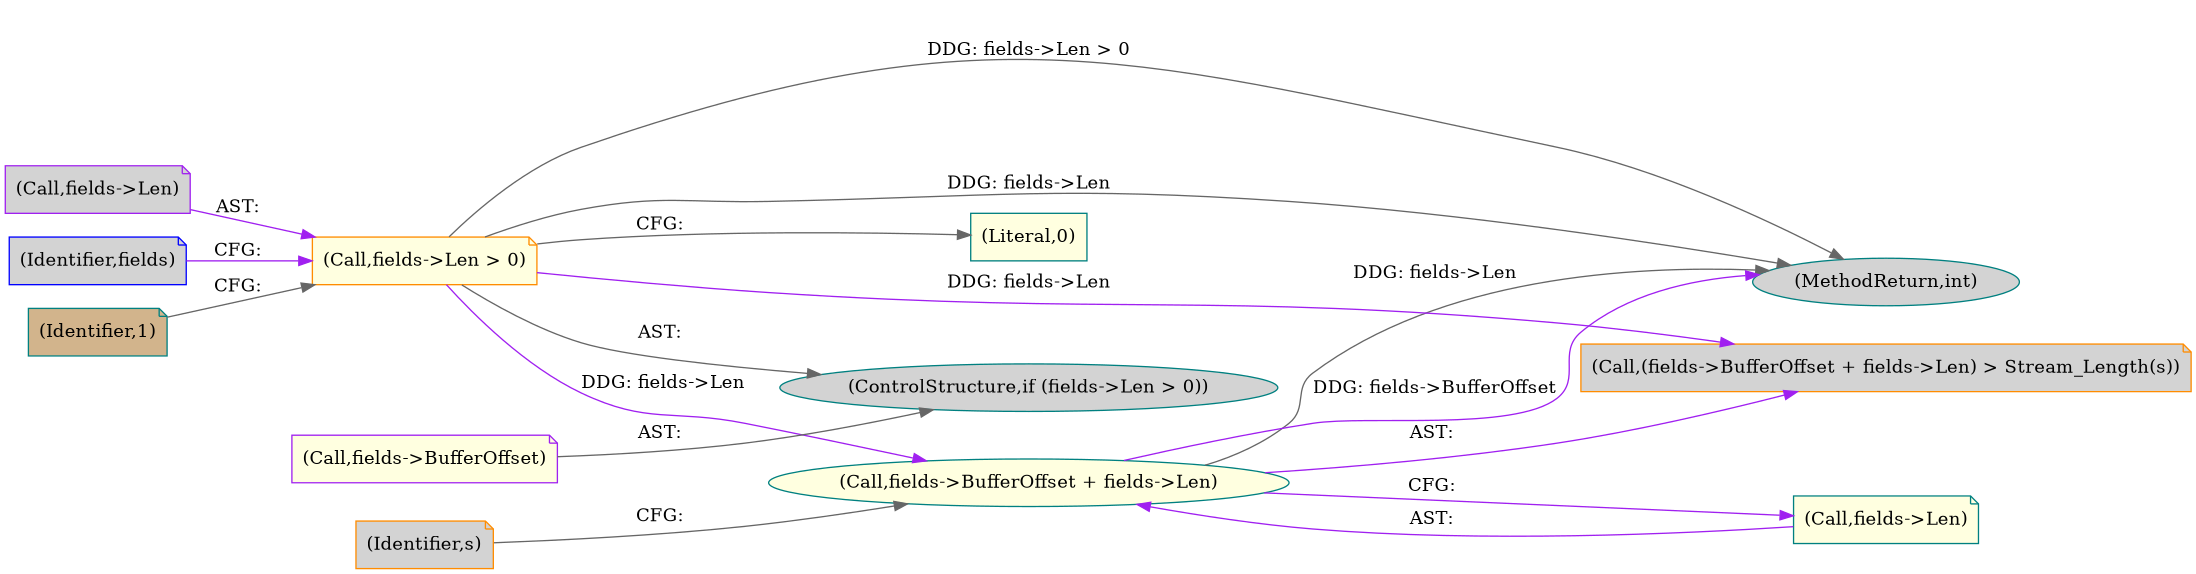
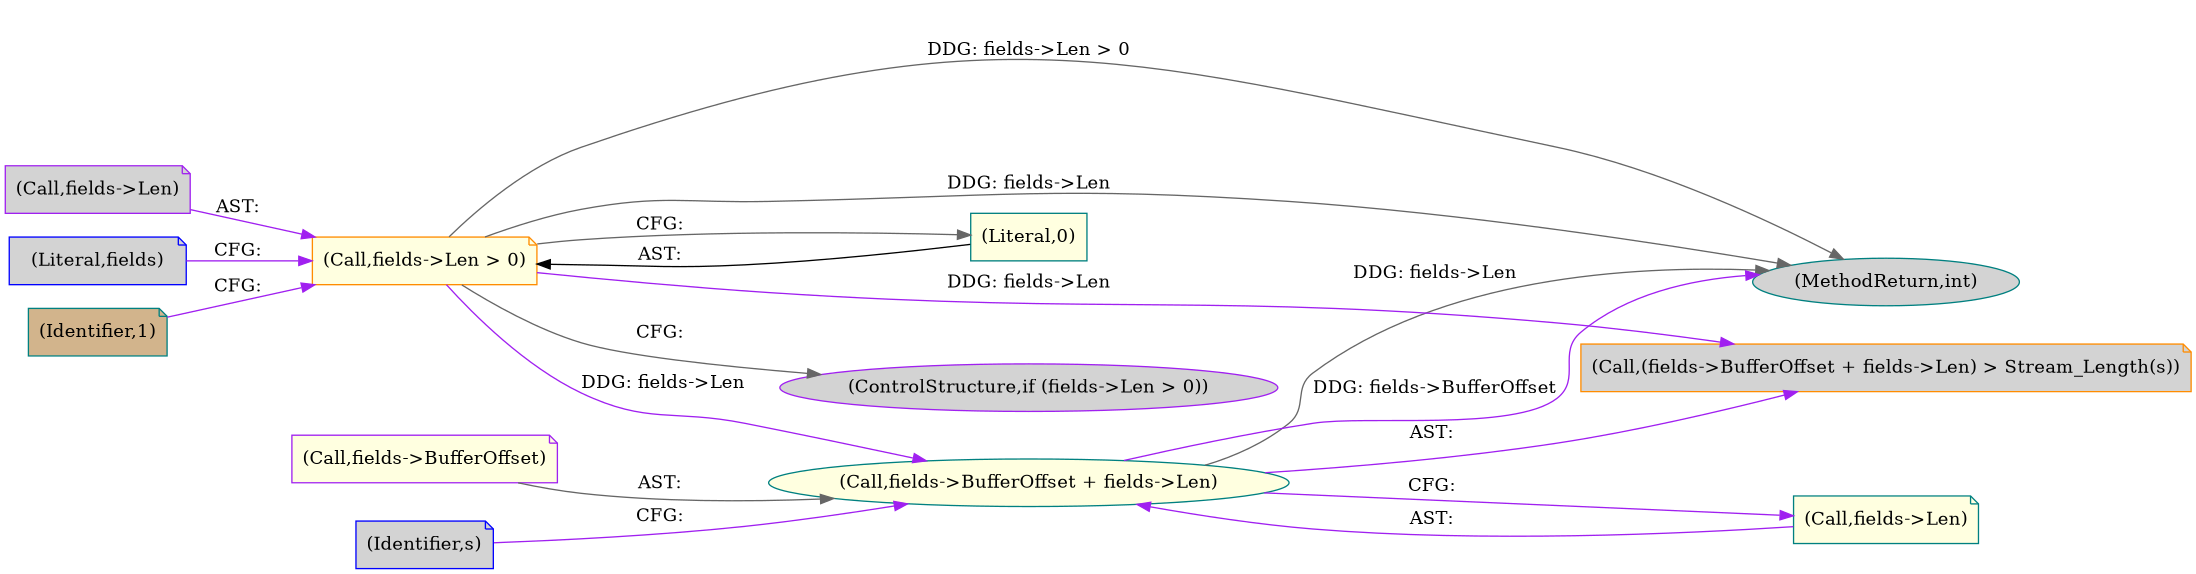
node "(Identifier,fields)": label "(Identifier,fields)" -> "(Literal,fields)"
edge "(Literal,0)" -> "(Call,fields->Len > 0)": added, label "AST:"
edge "(Identifier,1)" -> "(Call,fields->Len > 0)": color gray40 -> purple
edge "(Call,fields->Len > 0)" -> "(ControlStructure,if (fields->Len > 0))": label "AST: " -> "CFG: "
node "(ControlStructure,if (fields->Len > 0))": color teal -> purple
edge "(Call,fields->BufferOffset)" -> "(ControlStructure,if (fields->Len > 0))": now "(Call,fields->BufferOffset)" -> "(Call,fields->BufferOffset + fields->Len)"
edge "(Identifier,s)" -> "(Call,fields->BufferOffset + fields->Len)": color gray40 -> purple
node "(Identifier,s)": color darkorange -> blue
